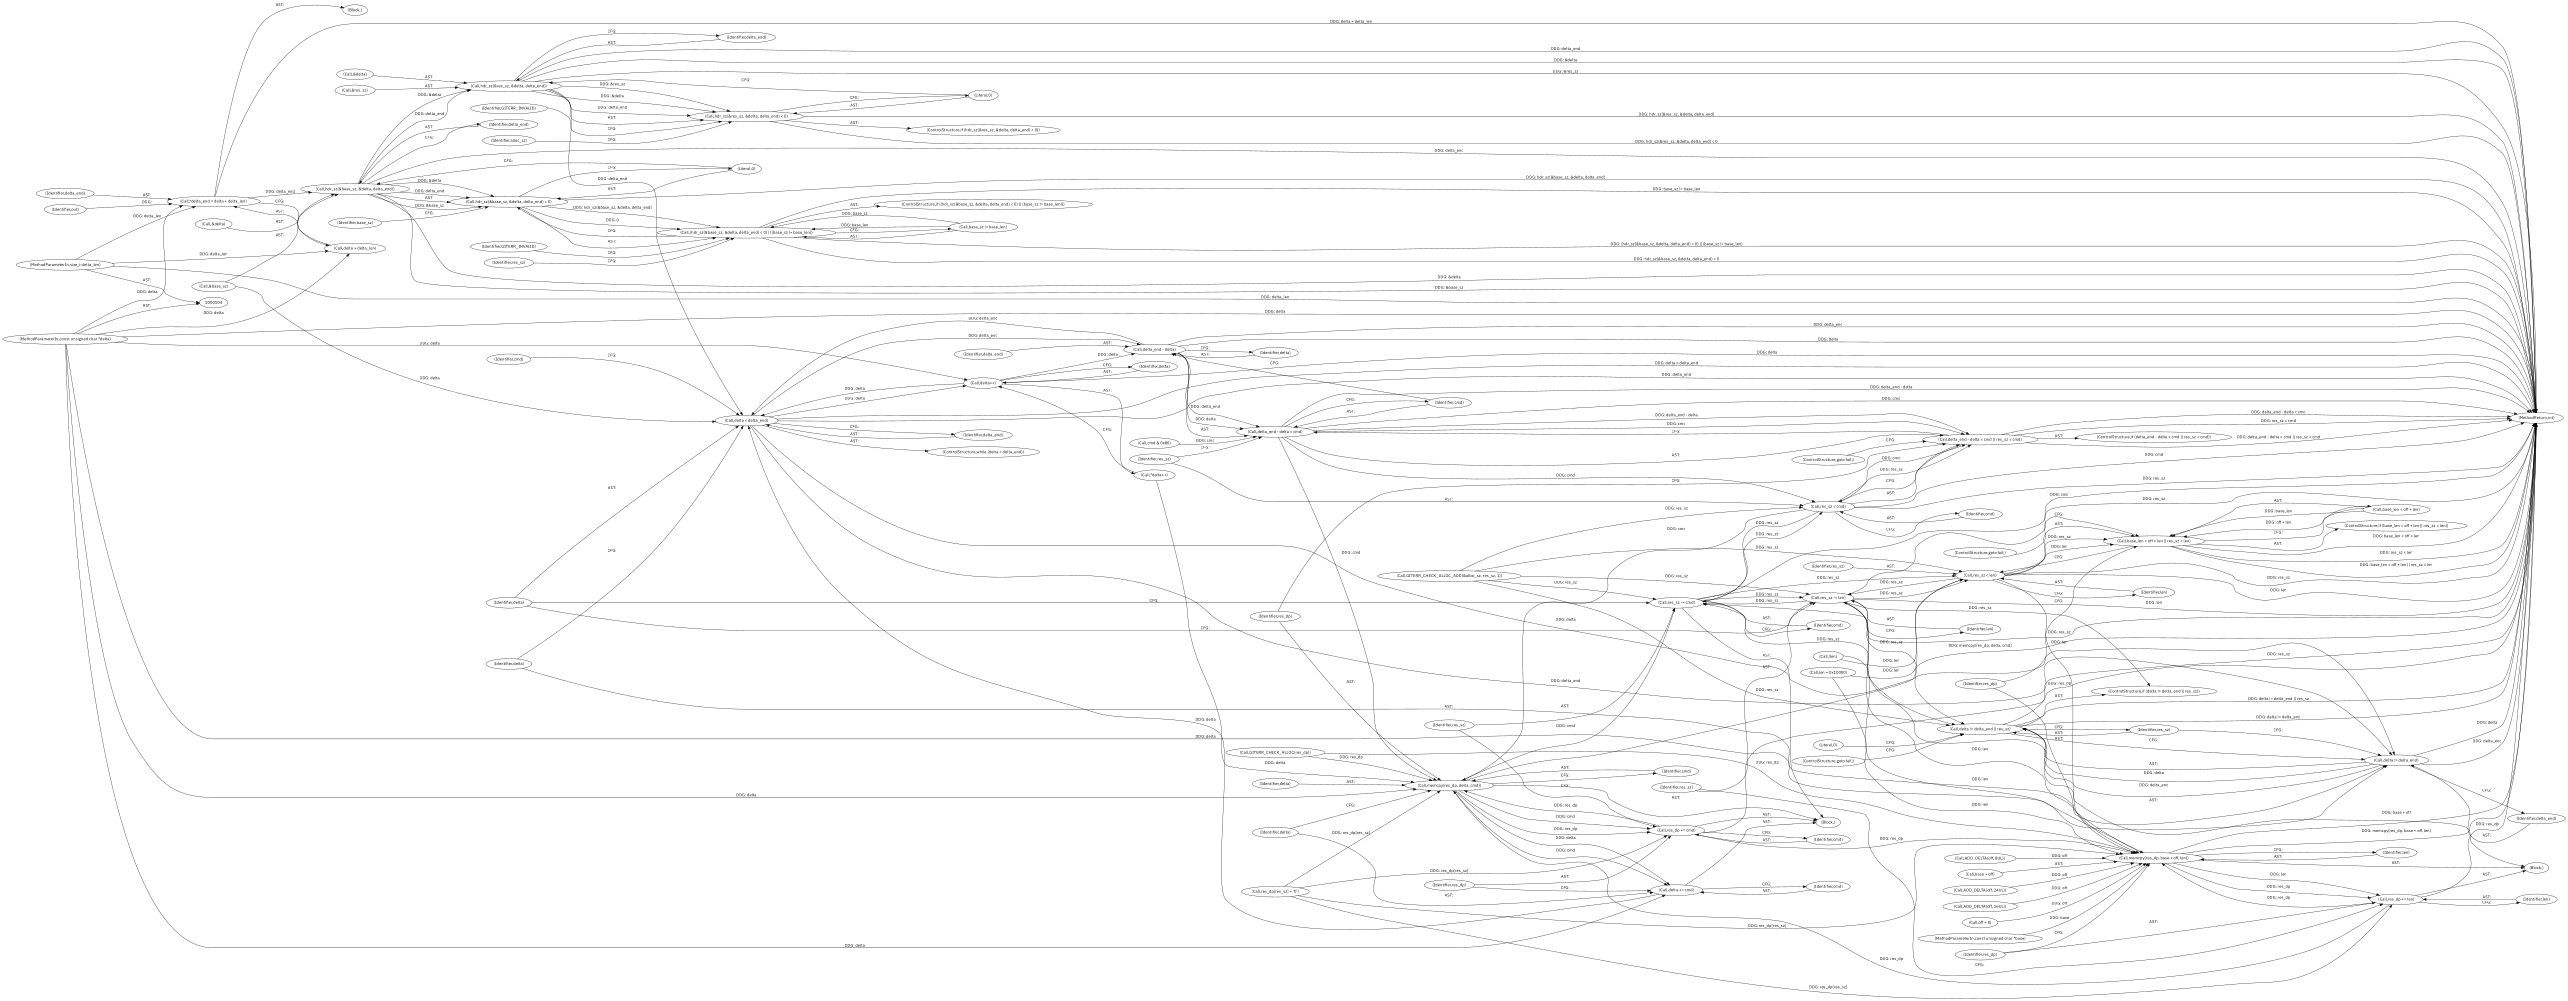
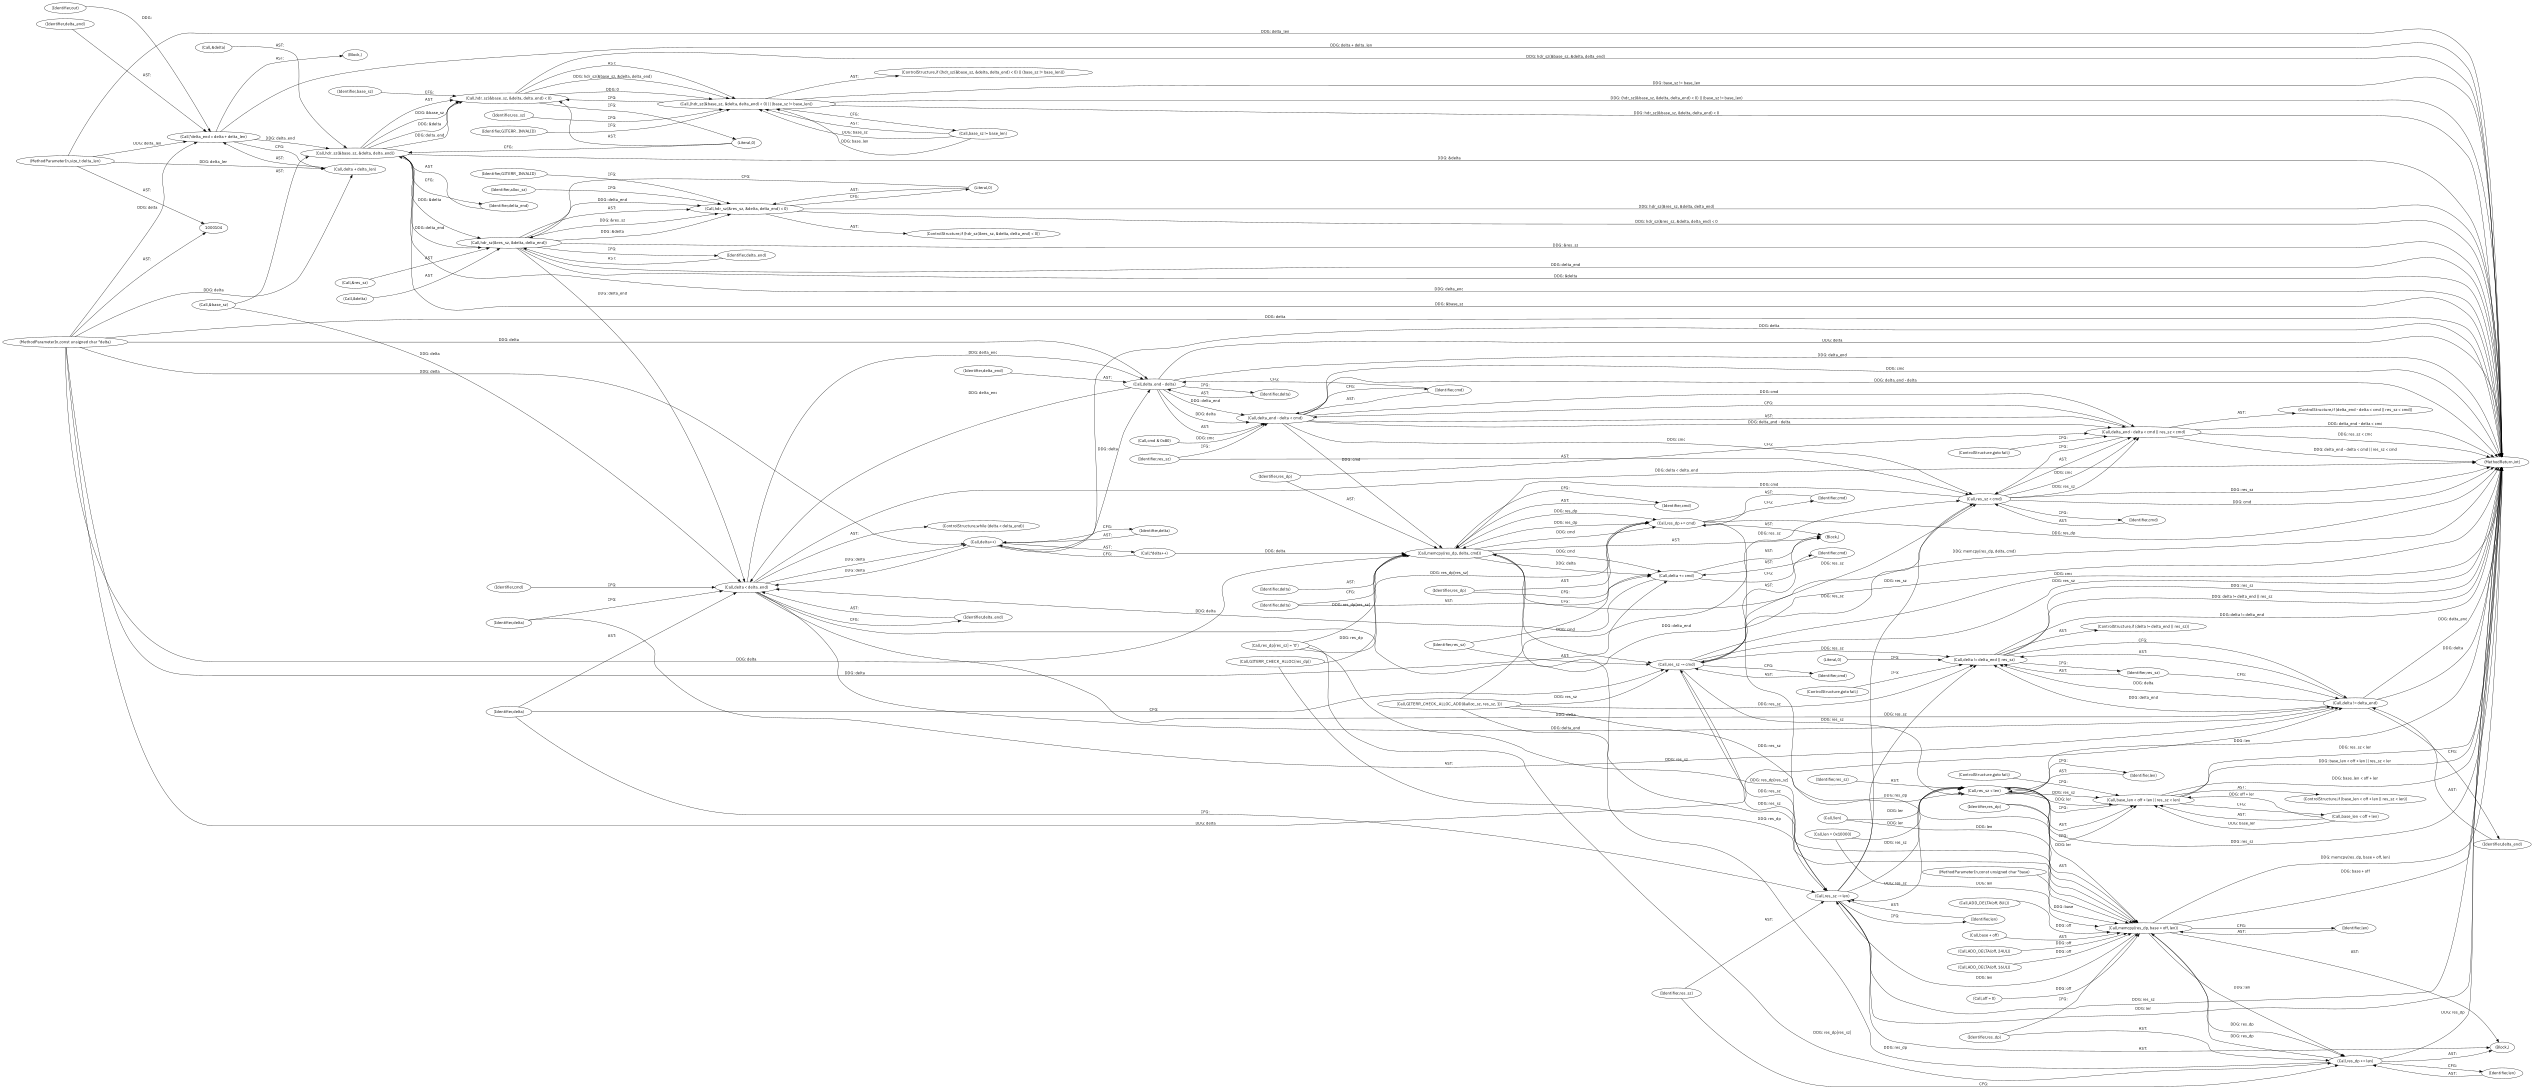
edge "(MethodParameterIn,const unsigned char *delta)" -> "(Call,delta_end - delta)": added, label "DDG: delta"
edge "(Call,res_sz -= len)" -> "(ControlStructure,if (delta != delta_end || res_sz))": now "(Call,res_sz -= len)" -> "(Call,res_sz < cmd)"
